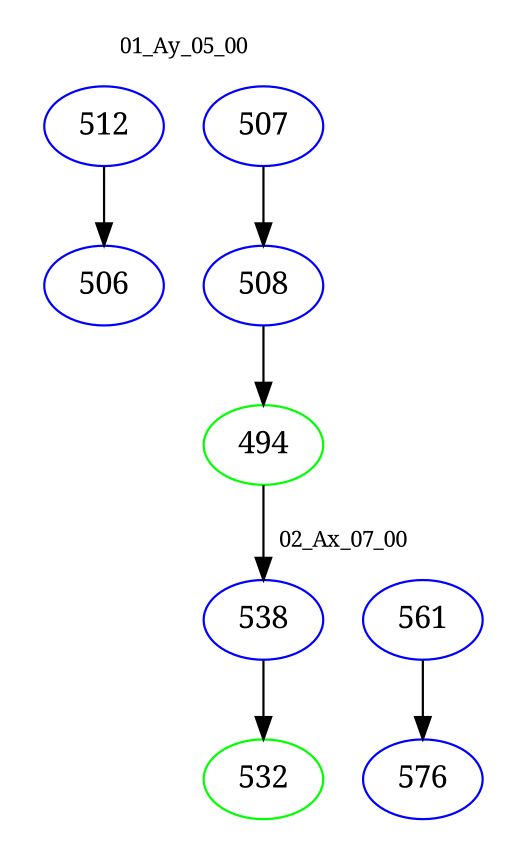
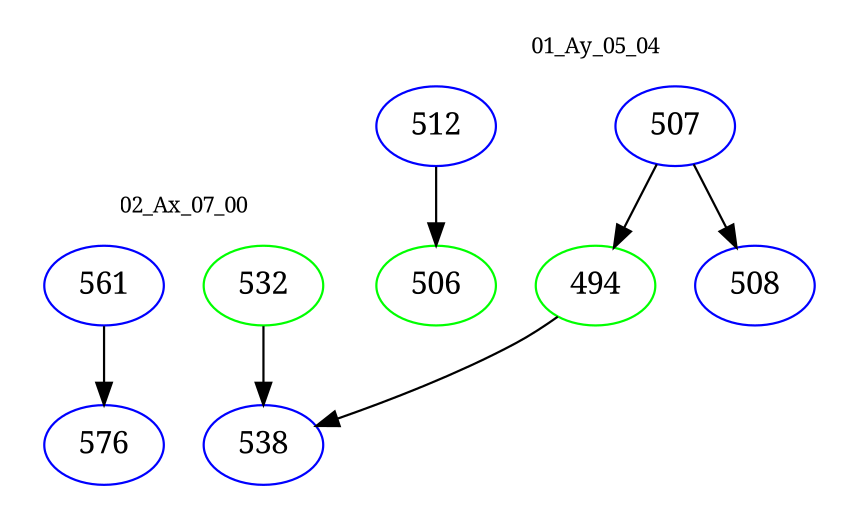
cluster "01_Ay_05_00": label "01_Ay_05_00" -> "01_Ay_05_04"
node "506": color blue -> green
edge "508" -> "494": now "507" -> "494"
edge "538" -> "532": reversed
